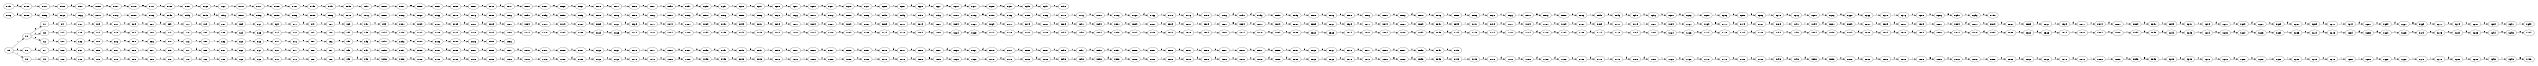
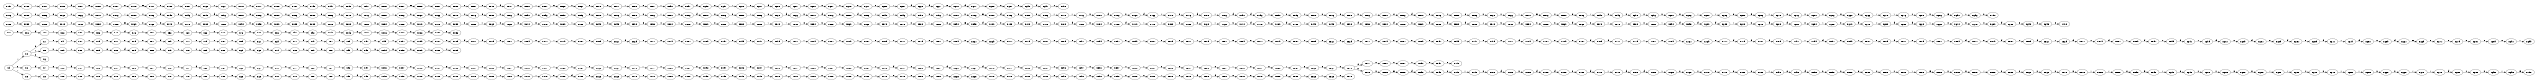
edge "S120" -> "S125": removed, label "P"
edge "S6" -> "S11": removed, label "G"
edge "S373" -> "S378": now "S372" -> "S378"
